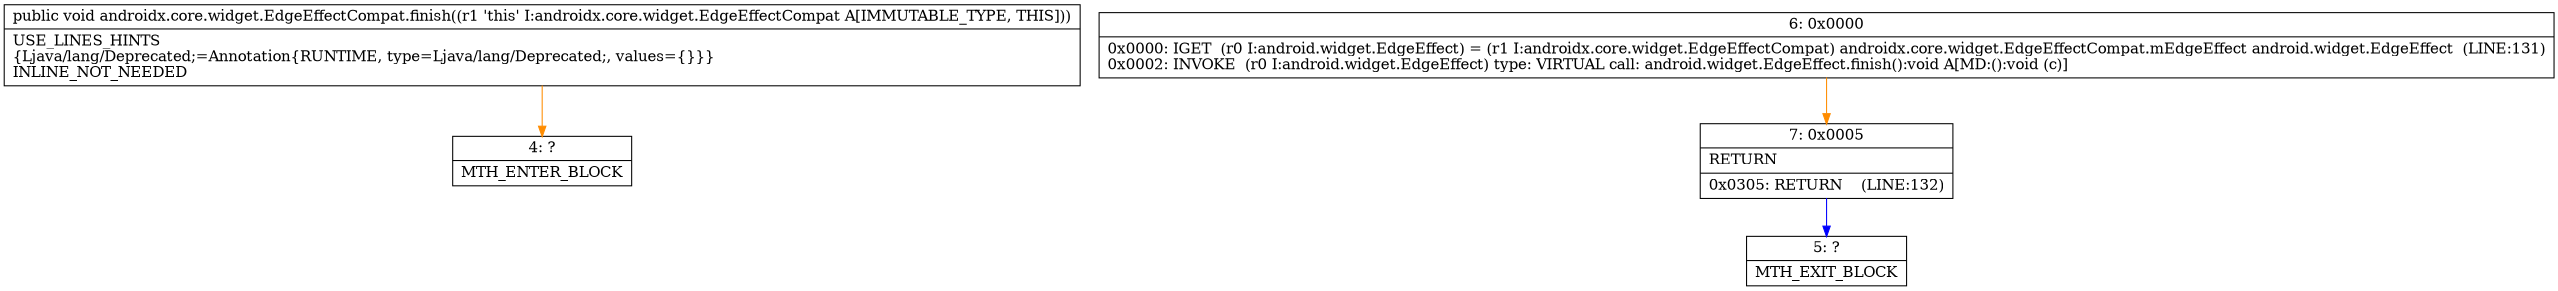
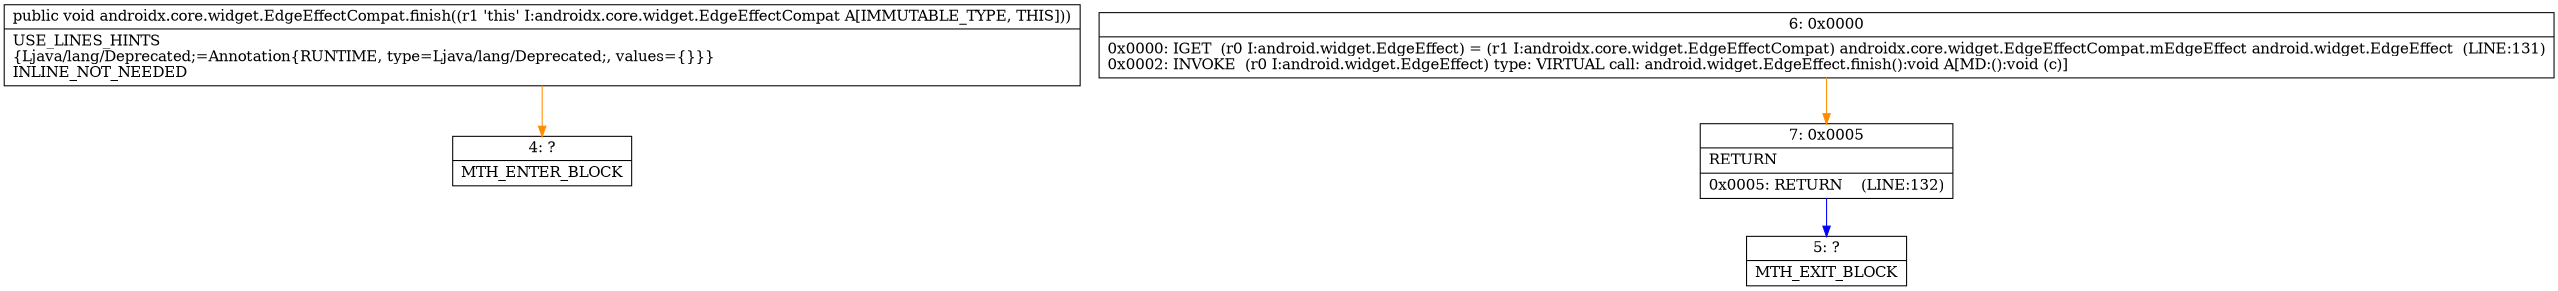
node "7: 0x0005": text "0x0305: RETURN    (LINE:132)" -> "0x0005: RETURN    (LINE:132)"
